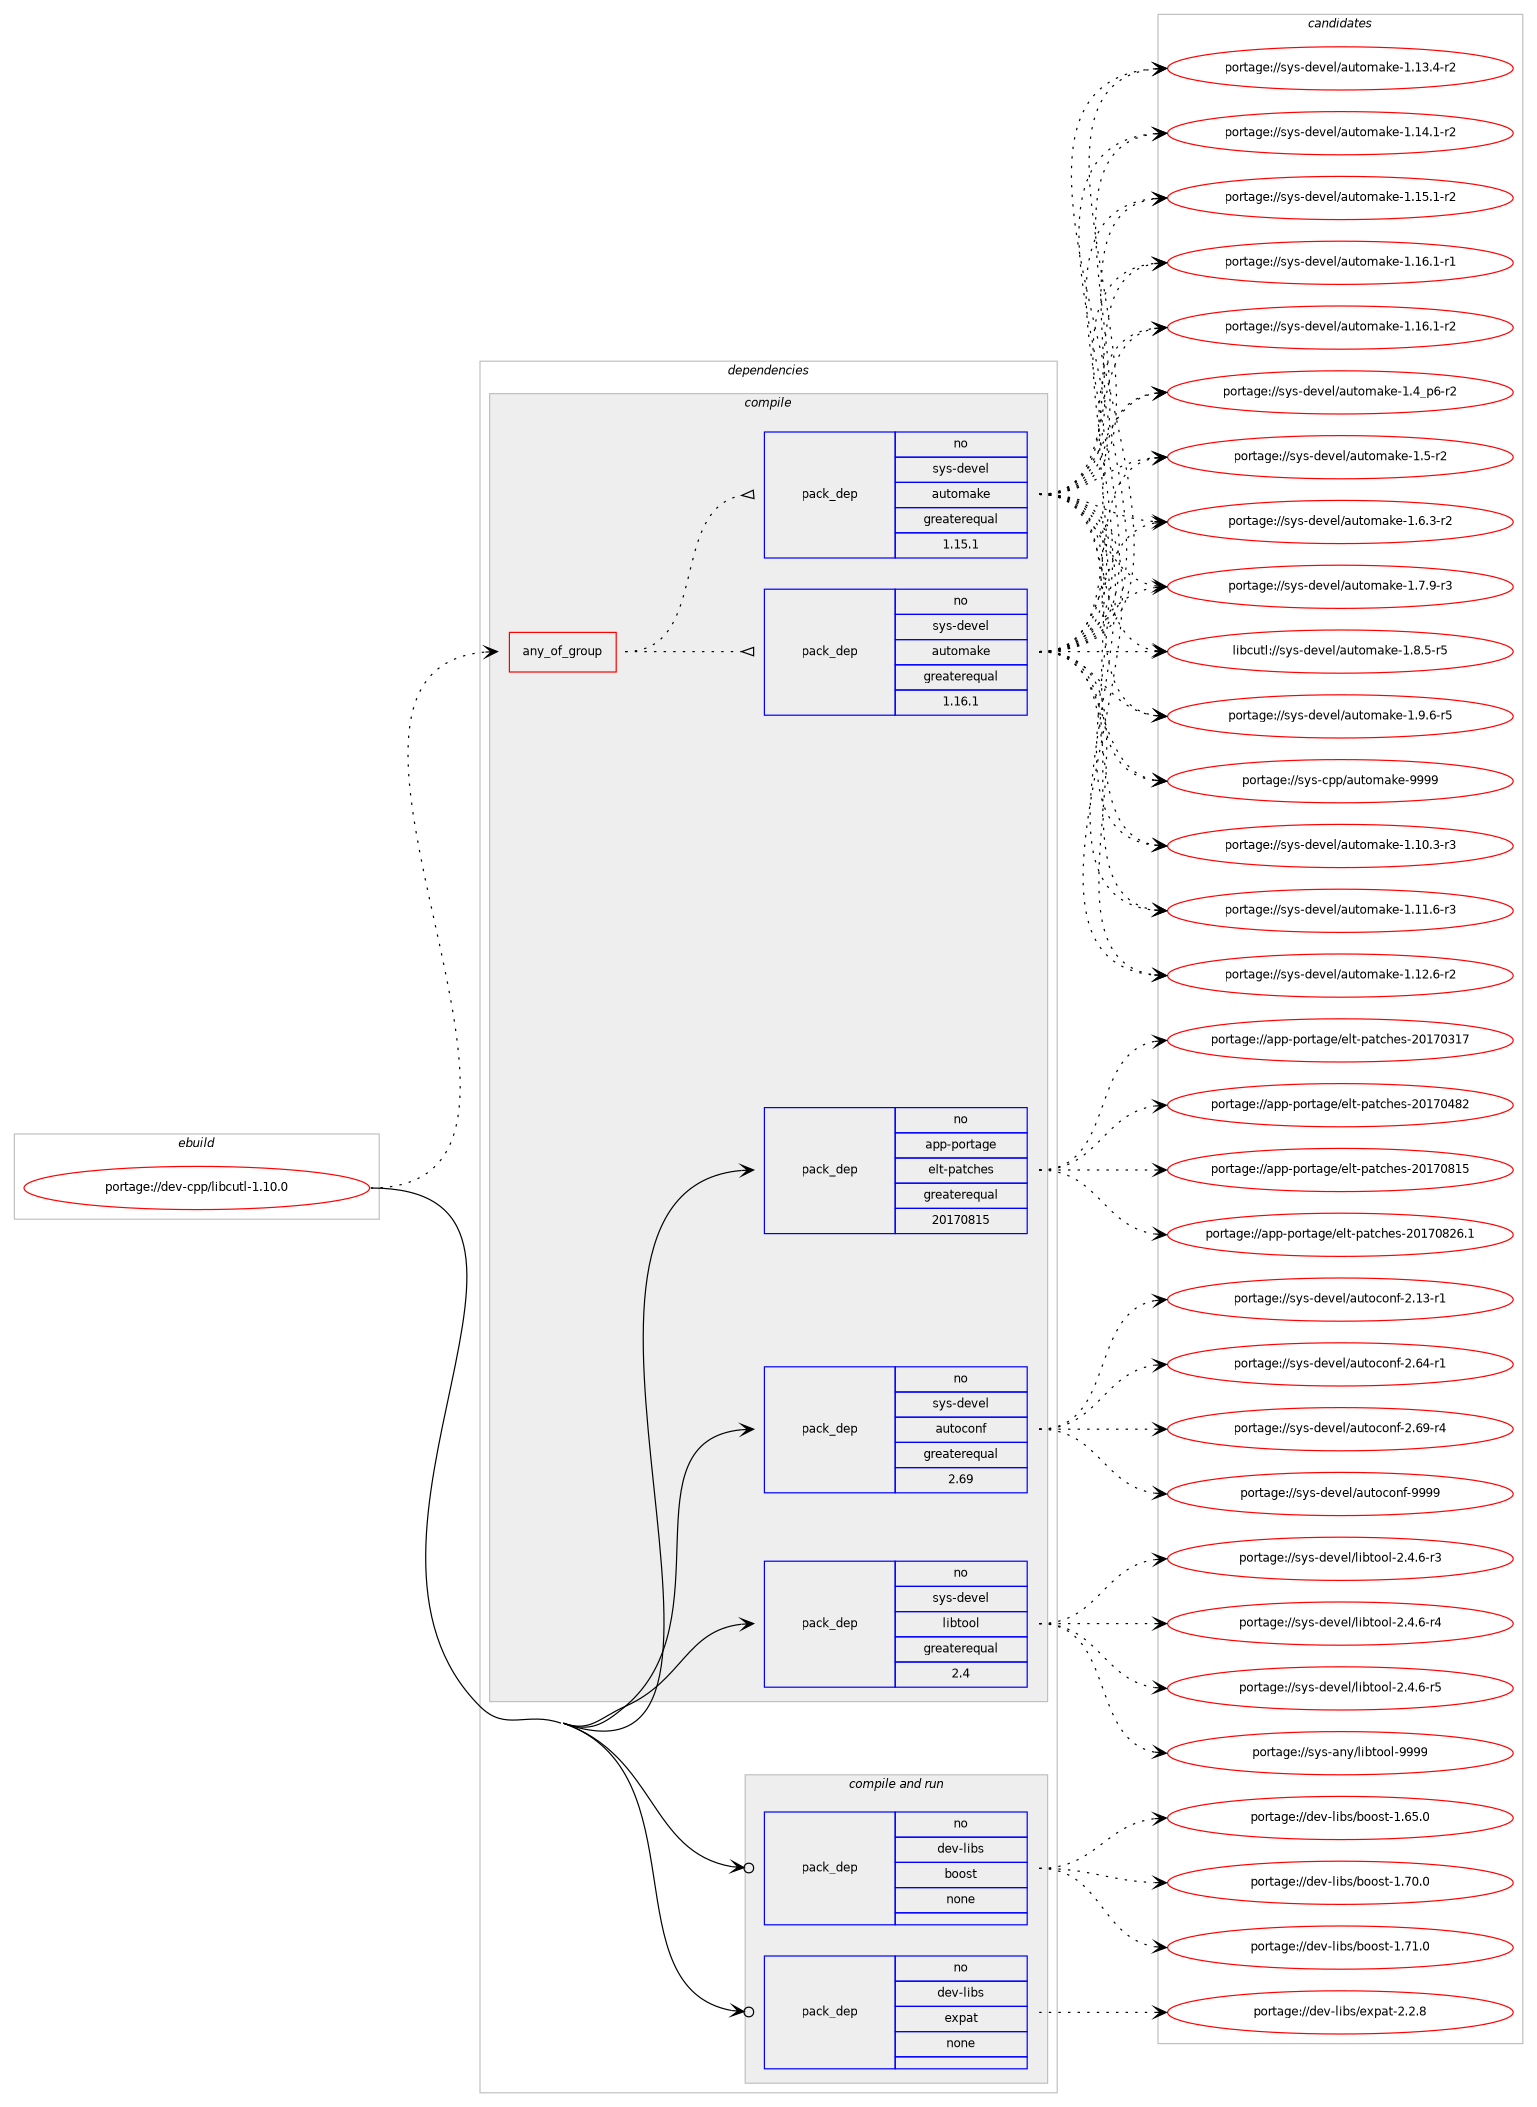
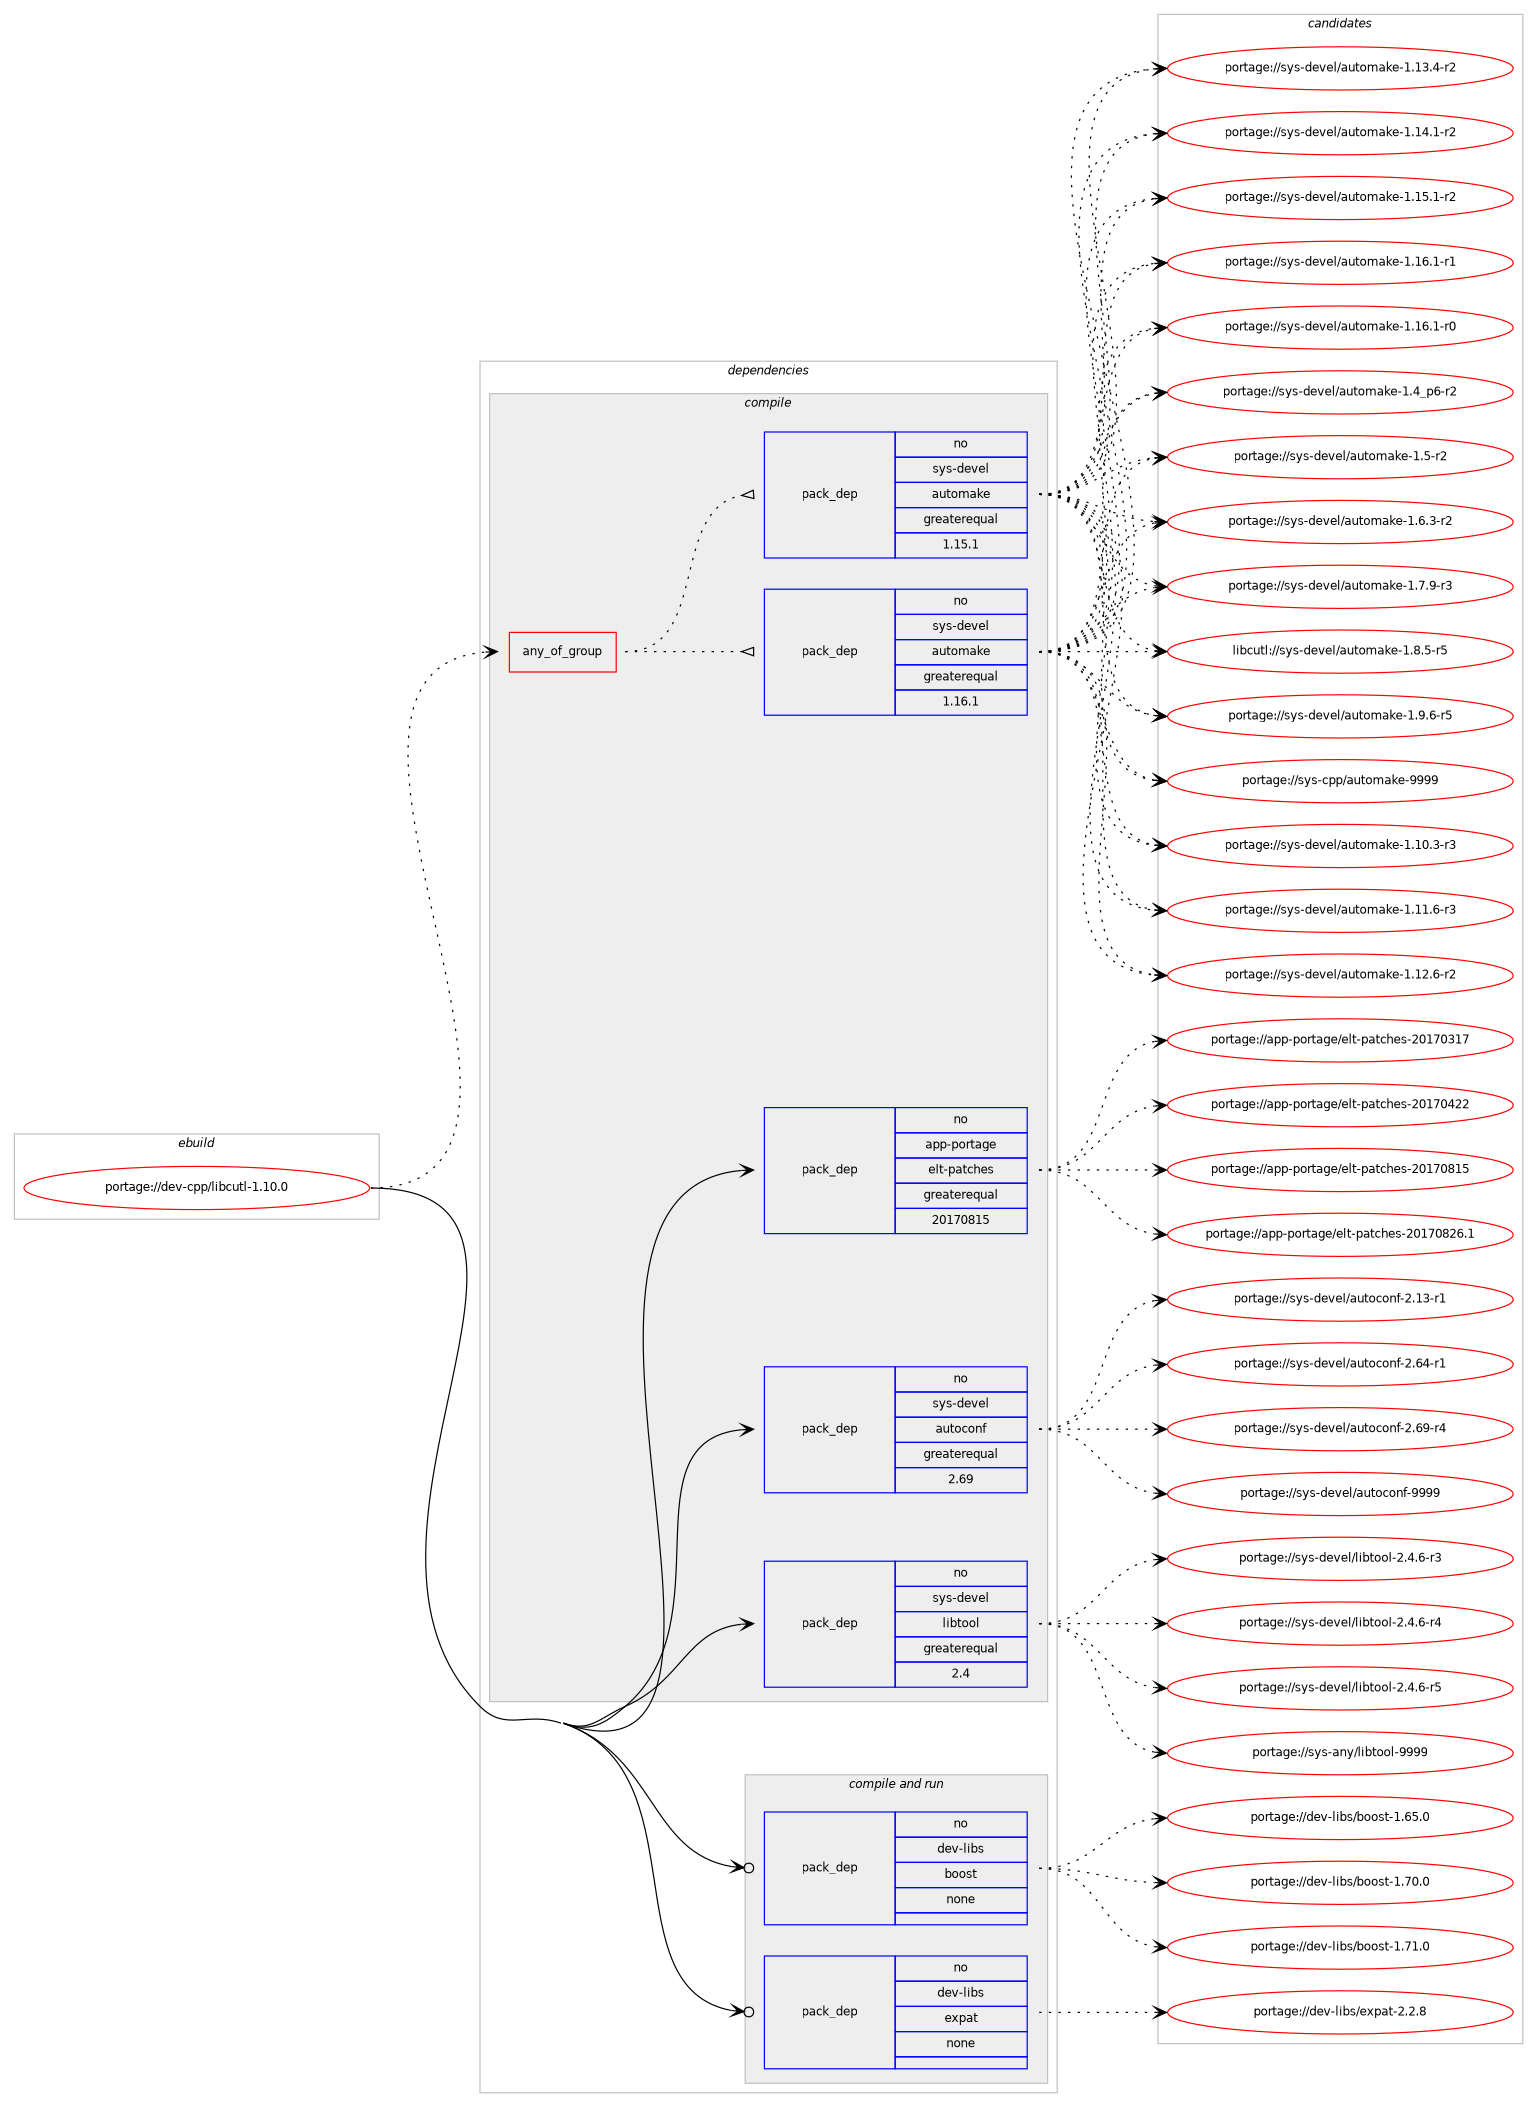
node "portage://sys-devel/automake-1.16.1-r2": label "portage://sys-devel/automake-1.16.1-r2" -> "portage://sys-devel/automake-1.16.1-r0"
node "portage://app-portage/elt-patches-20170482": label "portage://app-portage/elt-patches-20170482" -> "portage://app-portage/elt-patches-20170422"
